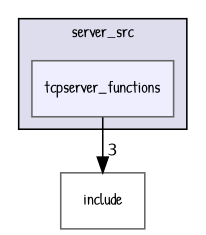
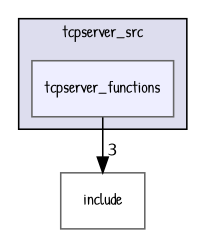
cluster "server_src": label "server_src" -> "tcpserver_src"
